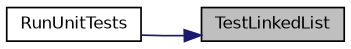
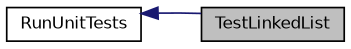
edge "RunUnitTests" -> "TestLinkedList": reversed
